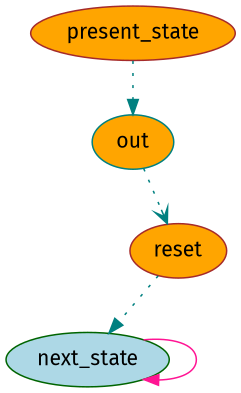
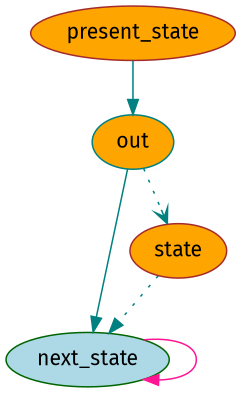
edge "present_state" -> "out": style dotted -> solid
edge "out" -> "next_state": added
node "reset": label "reset" -> "state"
